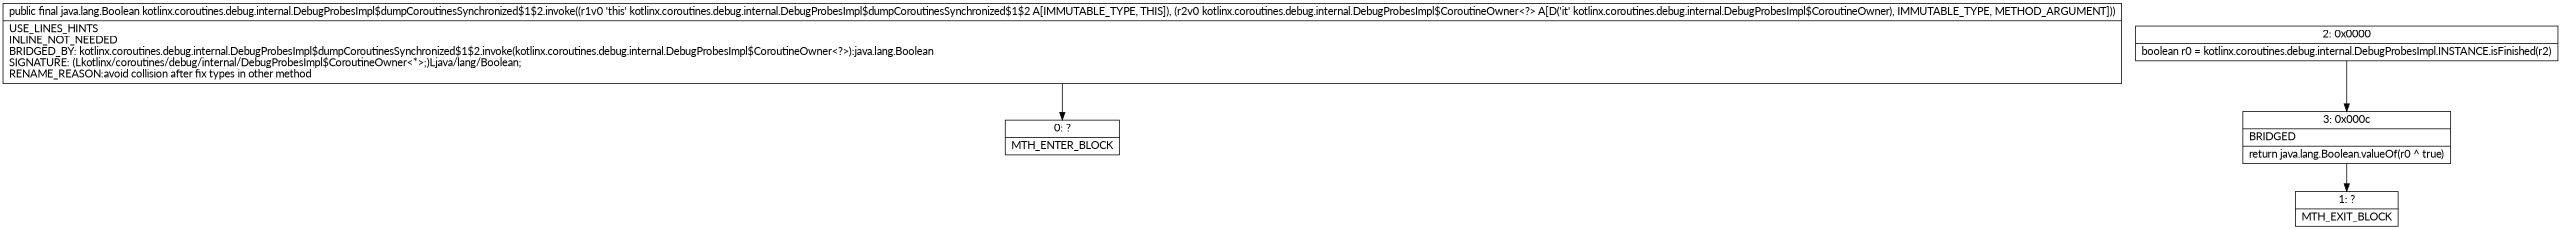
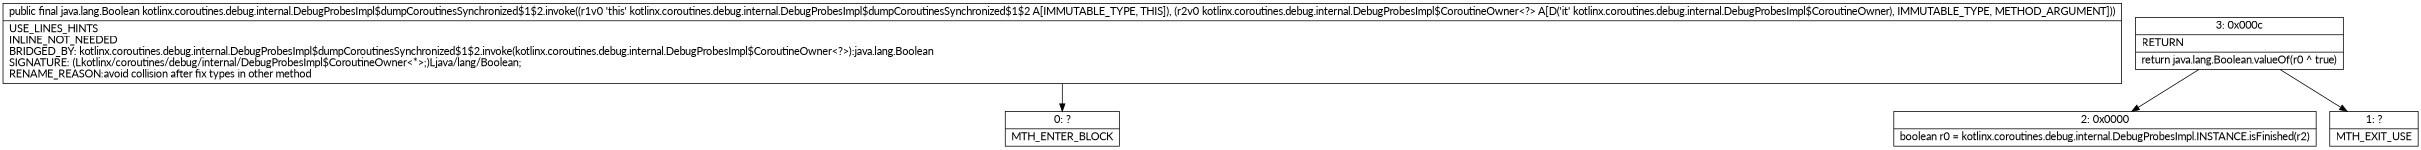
edge "2: 0x0000" -> "3: 0x000c": reversed
node "3: 0x000c": text "BRIDGED" -> "RETURN"
node "1: ?": text "MTH_EXIT_BLOCK" -> "MTH_EXIT_USE"
